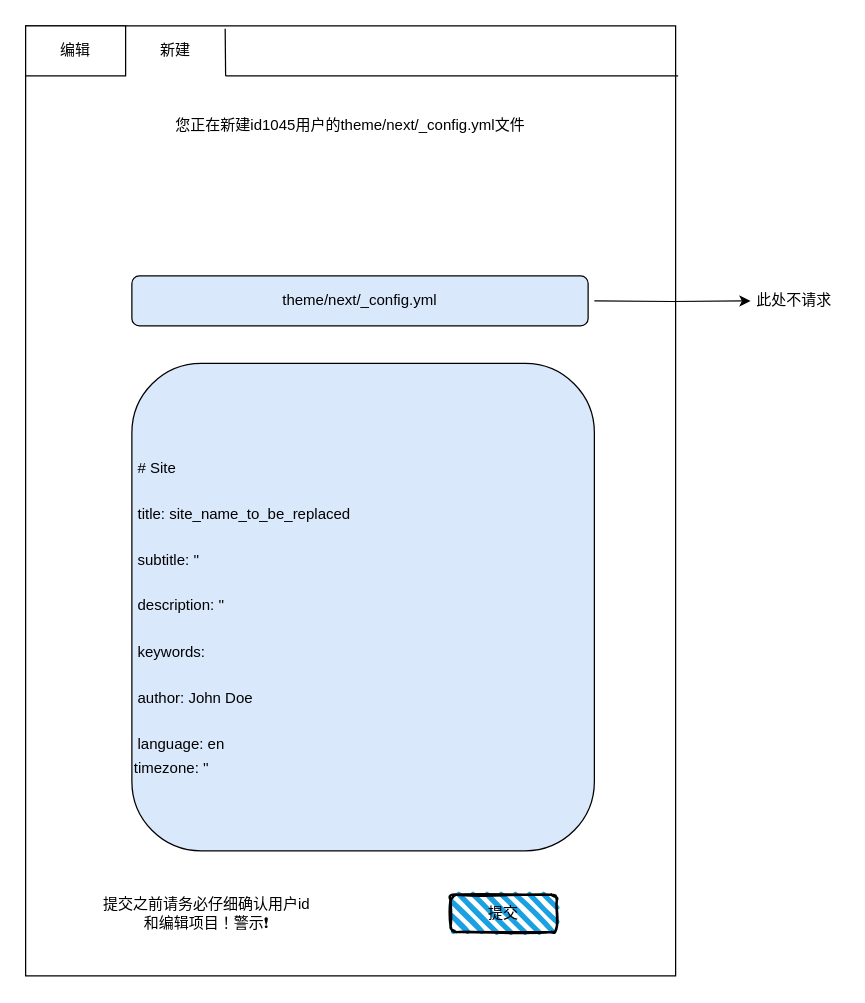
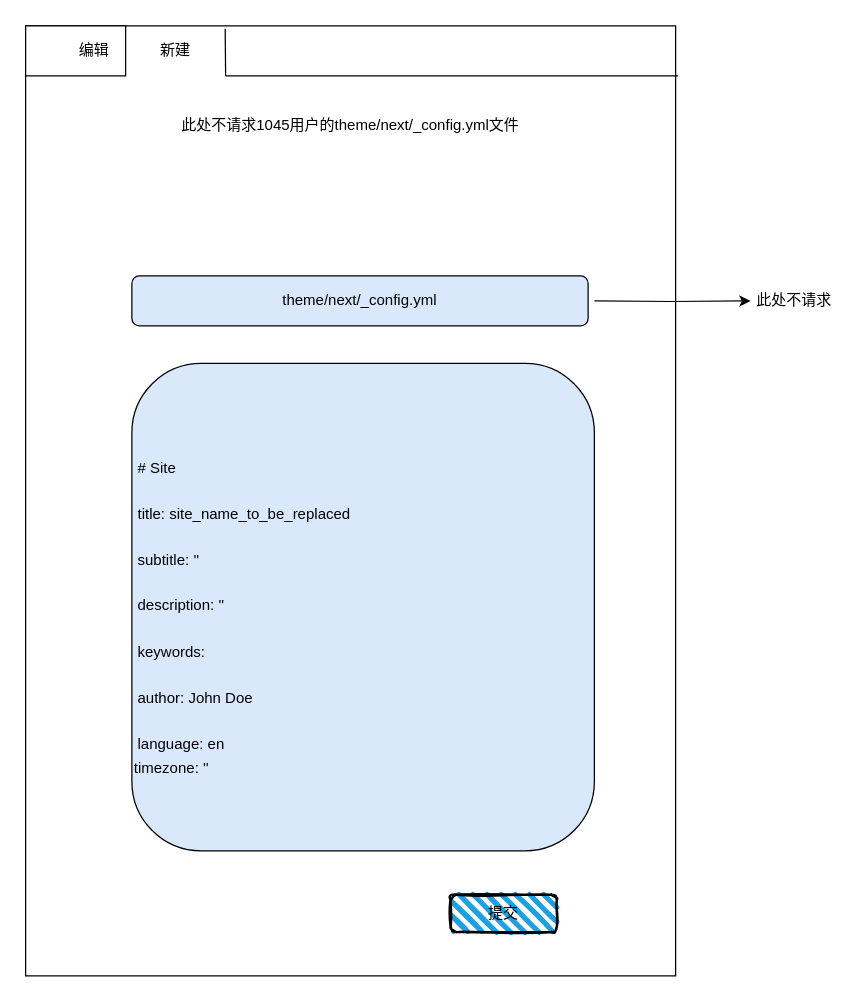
node "编辑": moved (76, 51) -> (94, 51)
node "您正在新建id1045用户的theme/next/_config.yml文件": label "您正在新建id1045用户的theme/next/_config.yml文件" -> "此处不请求1045用户的theme/next/_config.yml文件"
node "提交之前请务必仔细确认用户id和编辑项目！警示❗": removed
